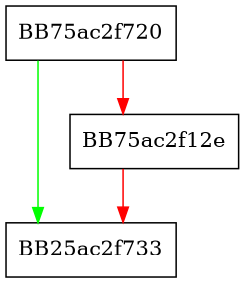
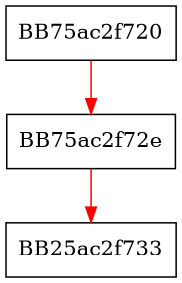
edge "BB75ac2f720" -> "BB25ac2f733": removed
node "BB75ac2f12e": label "BB75ac2f12e" -> "BB75ac2f72e"
